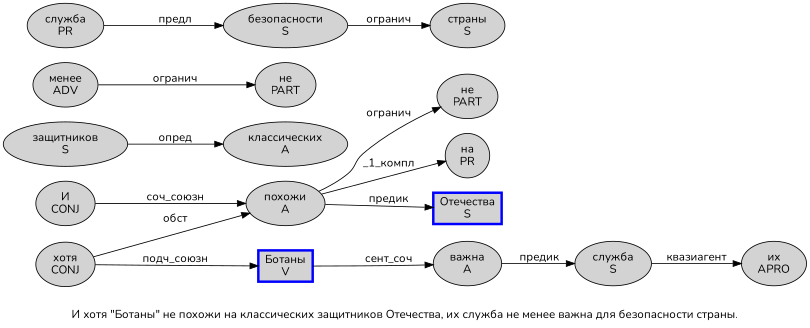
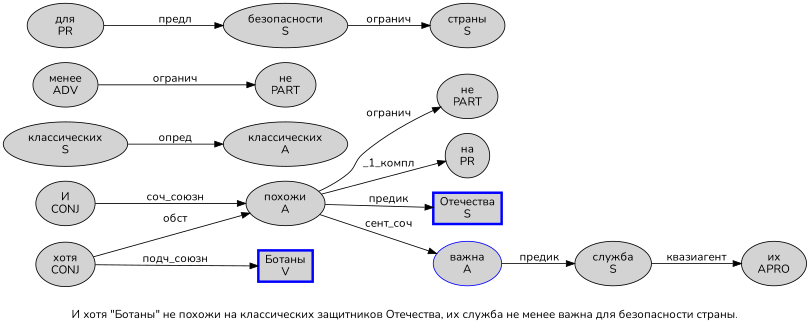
node "служба PR": label "служба PR" -> "для PR"
node "защитников S": label "защитников S" -> "классических S"
node "важна A": color black -> blue
edge "Ботаны V" -> "важна A": now "похожи A" -> "важна A"
